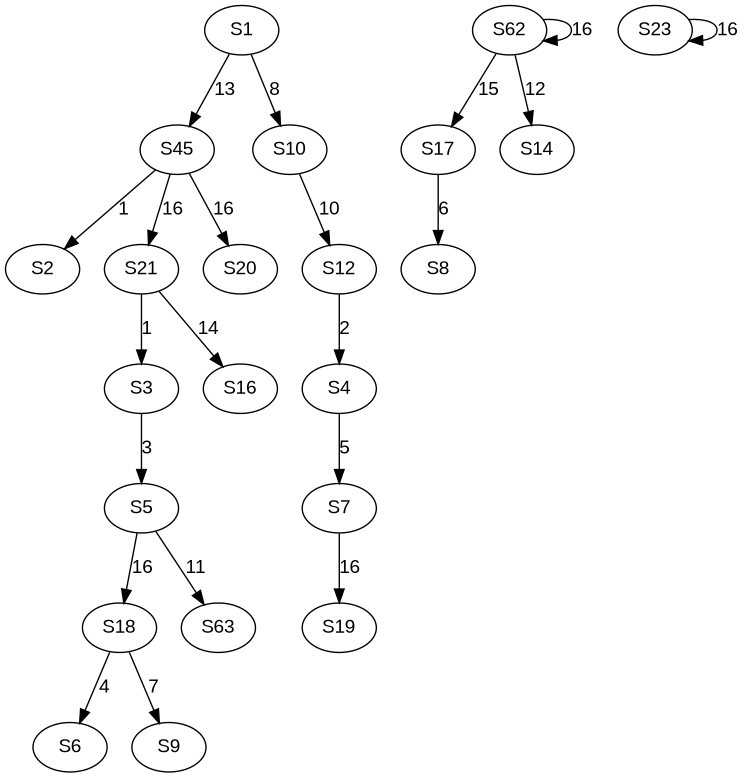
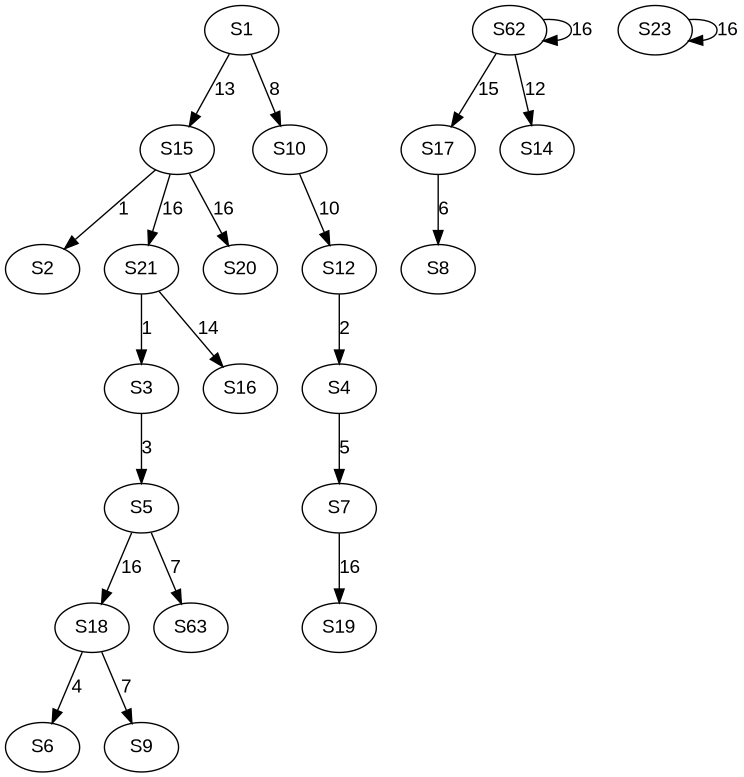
node "S45": label "S45" -> "S15"
edge "S5" -> "S63": label "11" -> "7"
